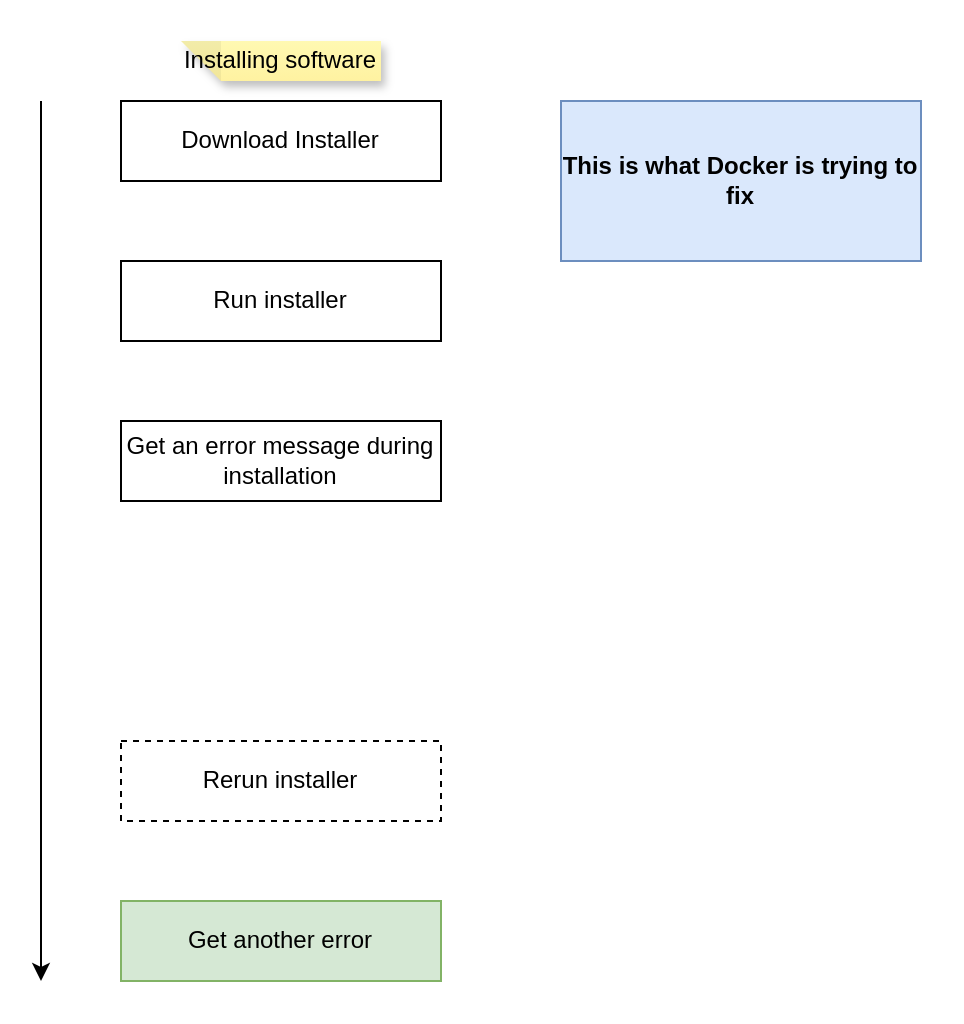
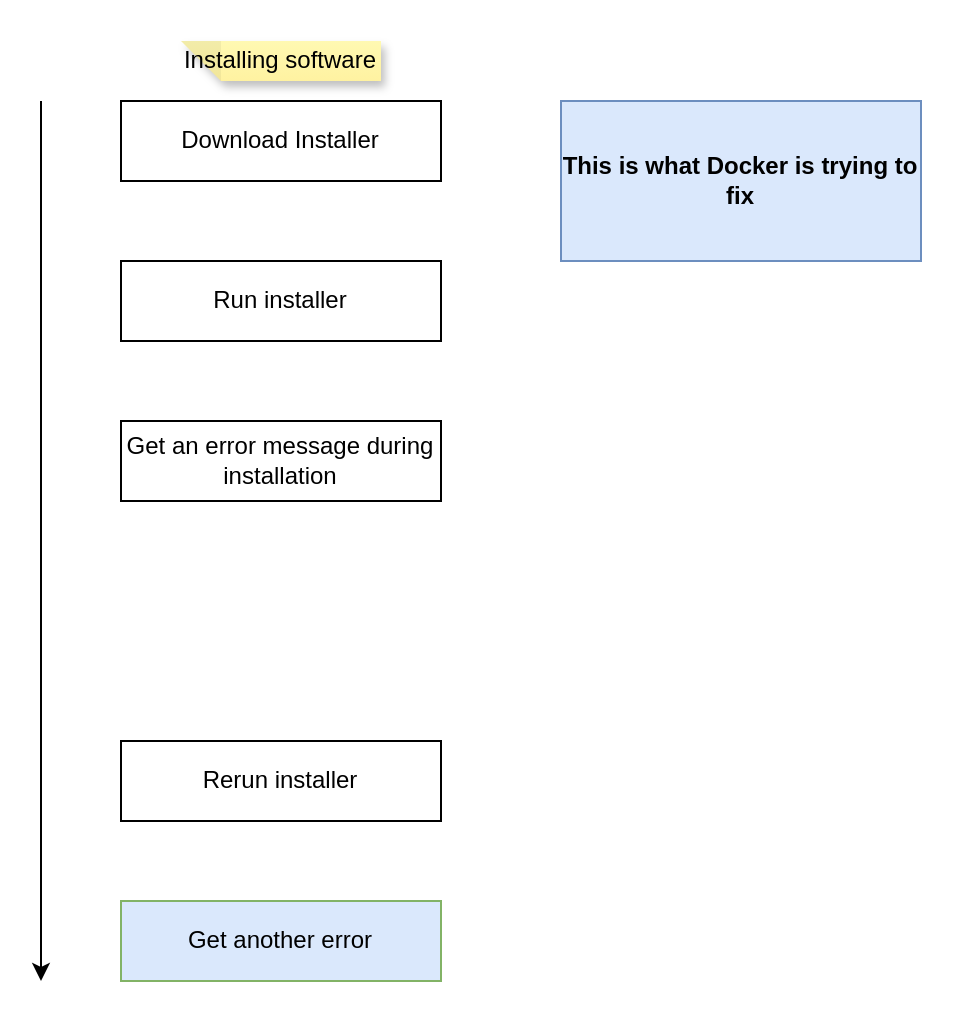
node "Rerun installer": style dashed -> solid
node "Get another error": fillcolor #d5e8d4 -> #dae8fc
